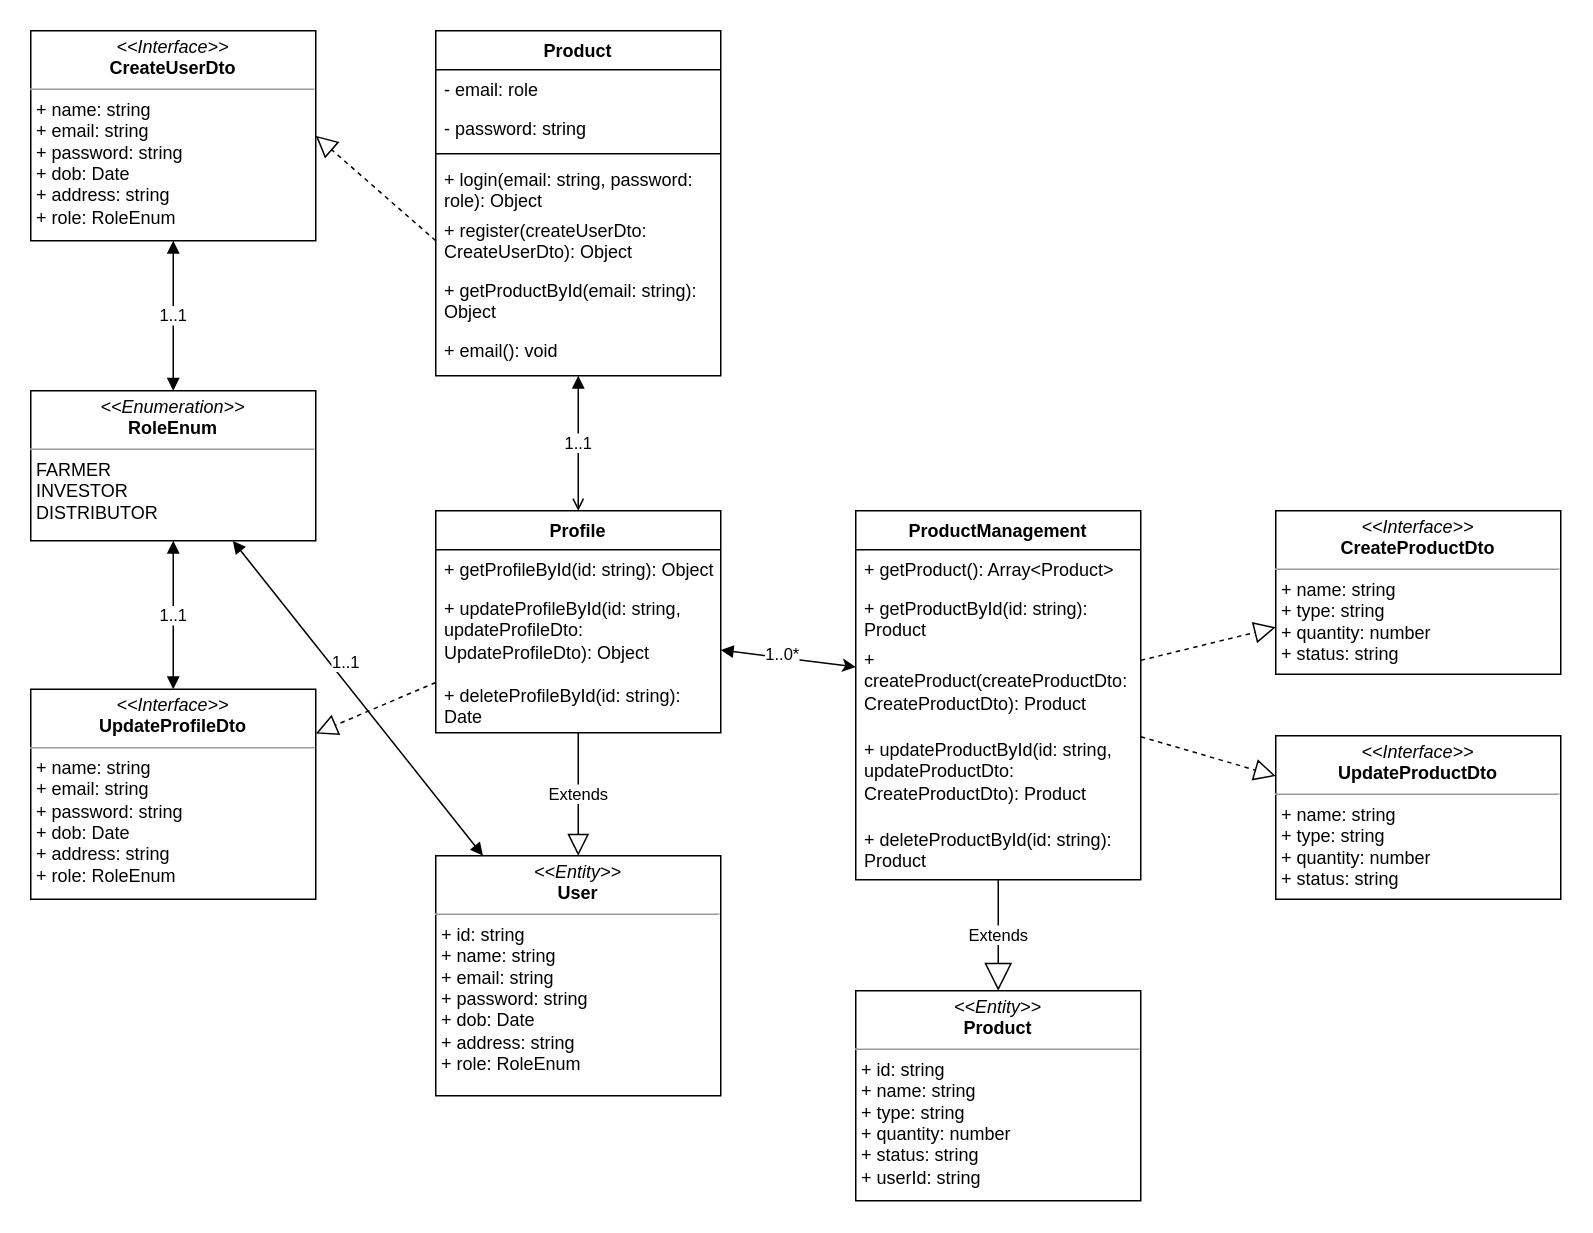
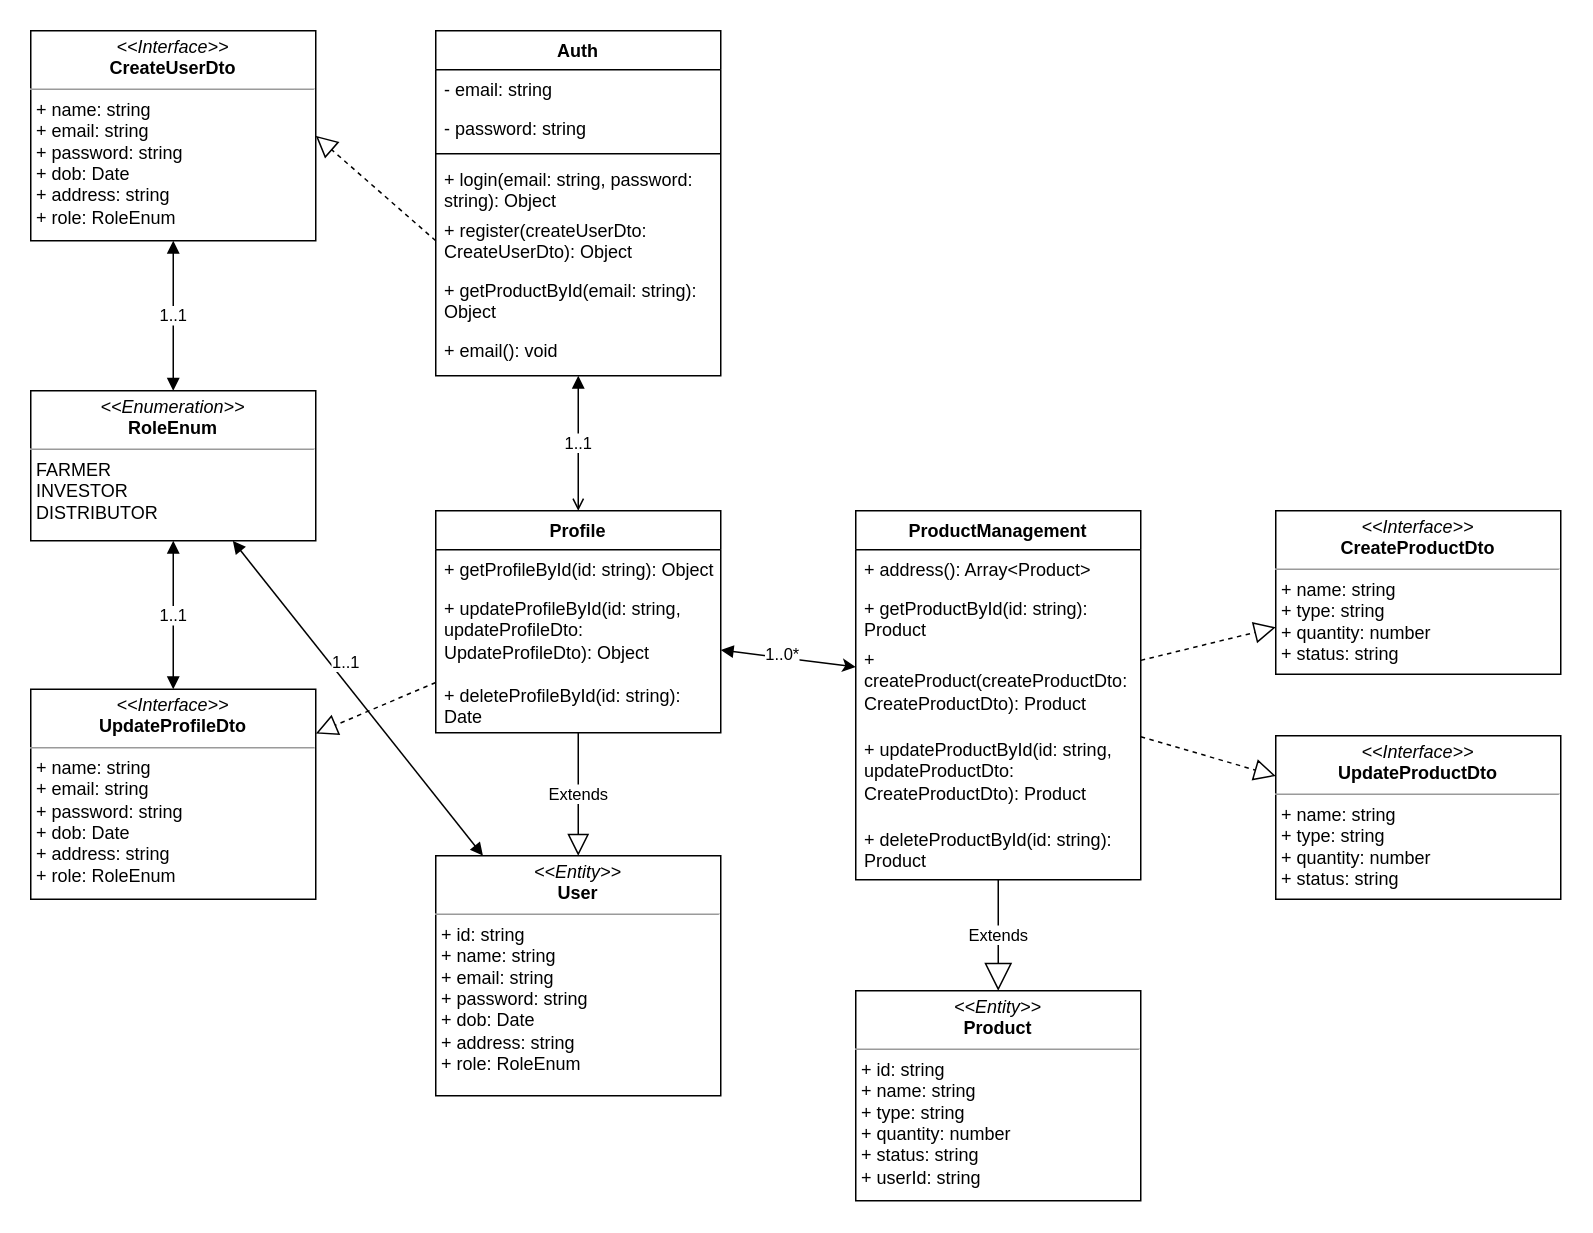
node "Product": label "Product" -> "Auth"
node "- email: role": label "- email: role" -> "- email: string"
node "+ login(email: string, password: role): Object": label "+ login(email: string, password: role): Object" -> "+ login(email: string, password: string): Object"
node "+ getProduct(): Array<Product>": label "+ getProduct(): Array<Product>" -> "+ address(): Array<Product>"
